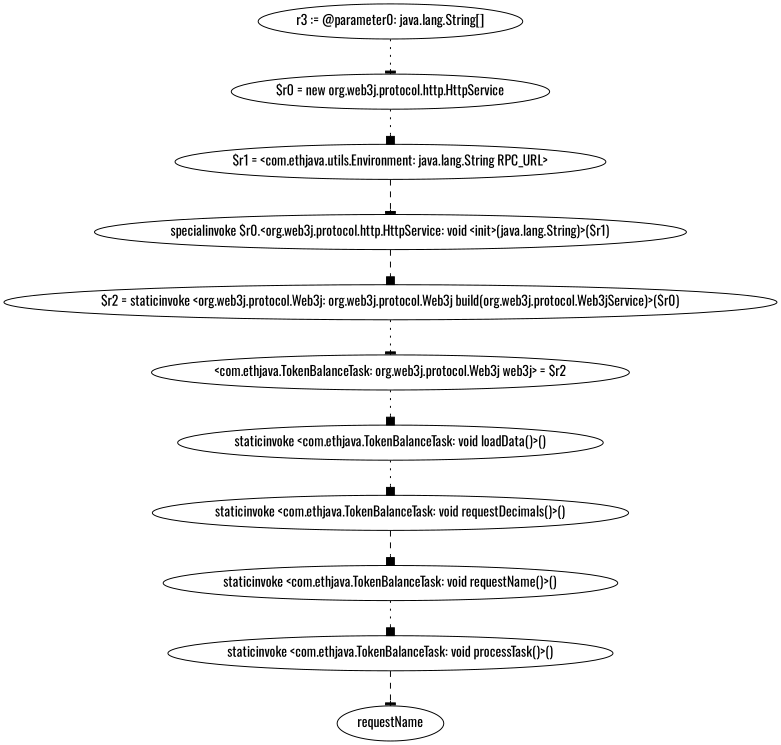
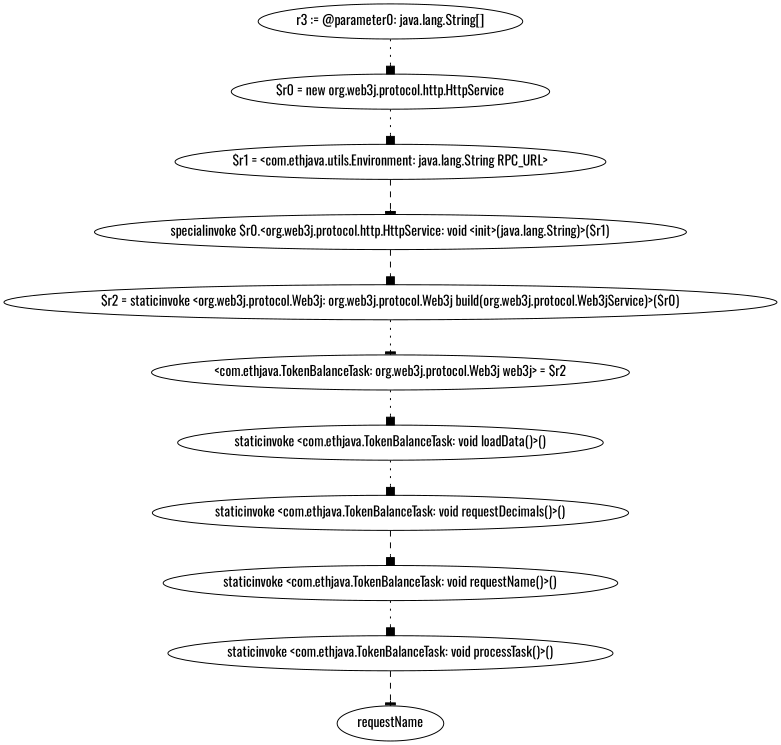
edge "r3 := @parameter0: java.lang.String[]" -> "$r0 = new org.web3j.protocol.http.HttpService": arrowhead tee -> box
